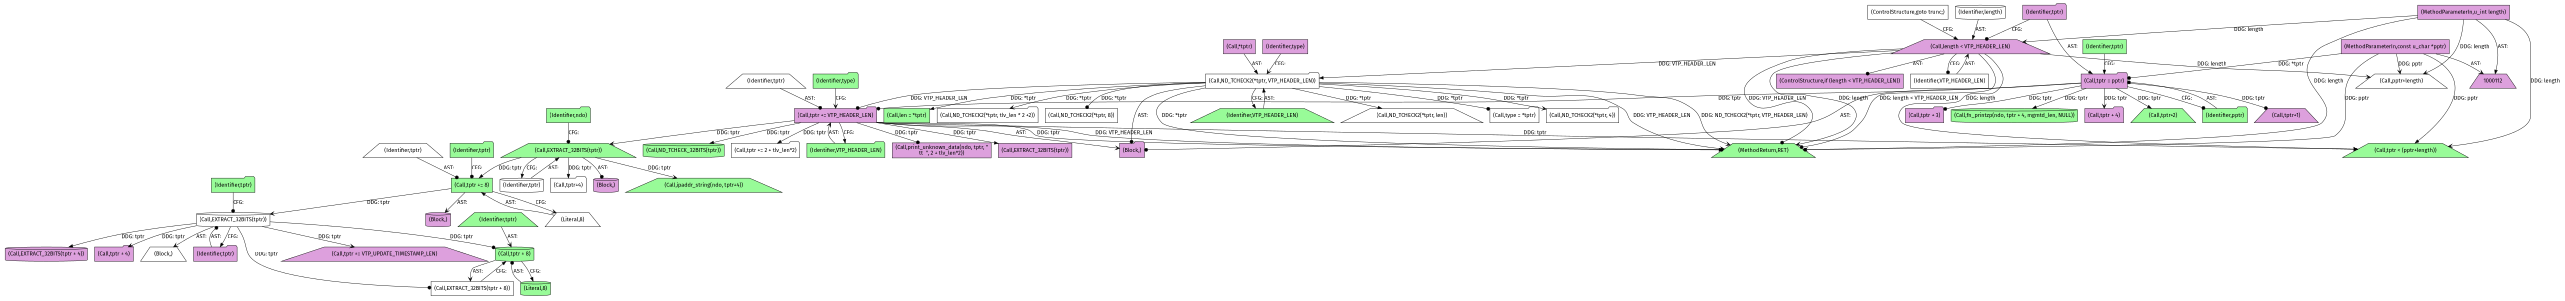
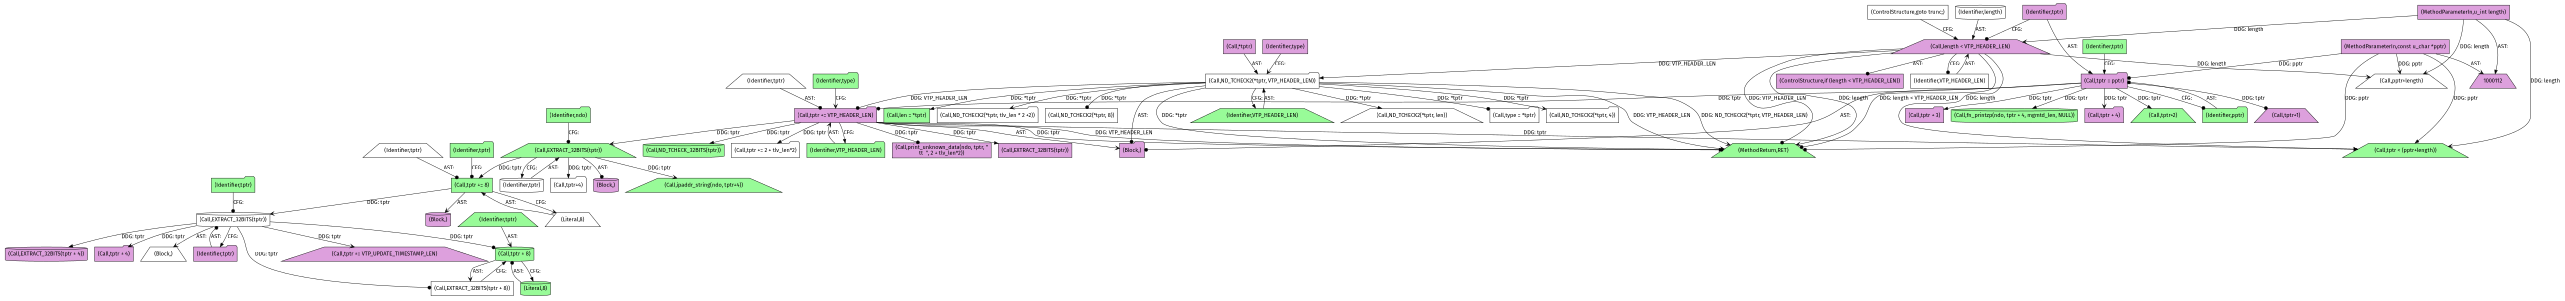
edge "(MethodParameterIn,const u_char *pptr)" -> "(Call,tptr = pptr)": label "DDG: *tptr" -> "DDG: pptr"
edge "(Call,tptr = pptr)" -> "(Call,tptr + 3)": arrowhead dot -> normal
edge "(MethodParameterIn,u_int length)" -> "(MethodReturn,RET)": removed, label "DDG: length"
